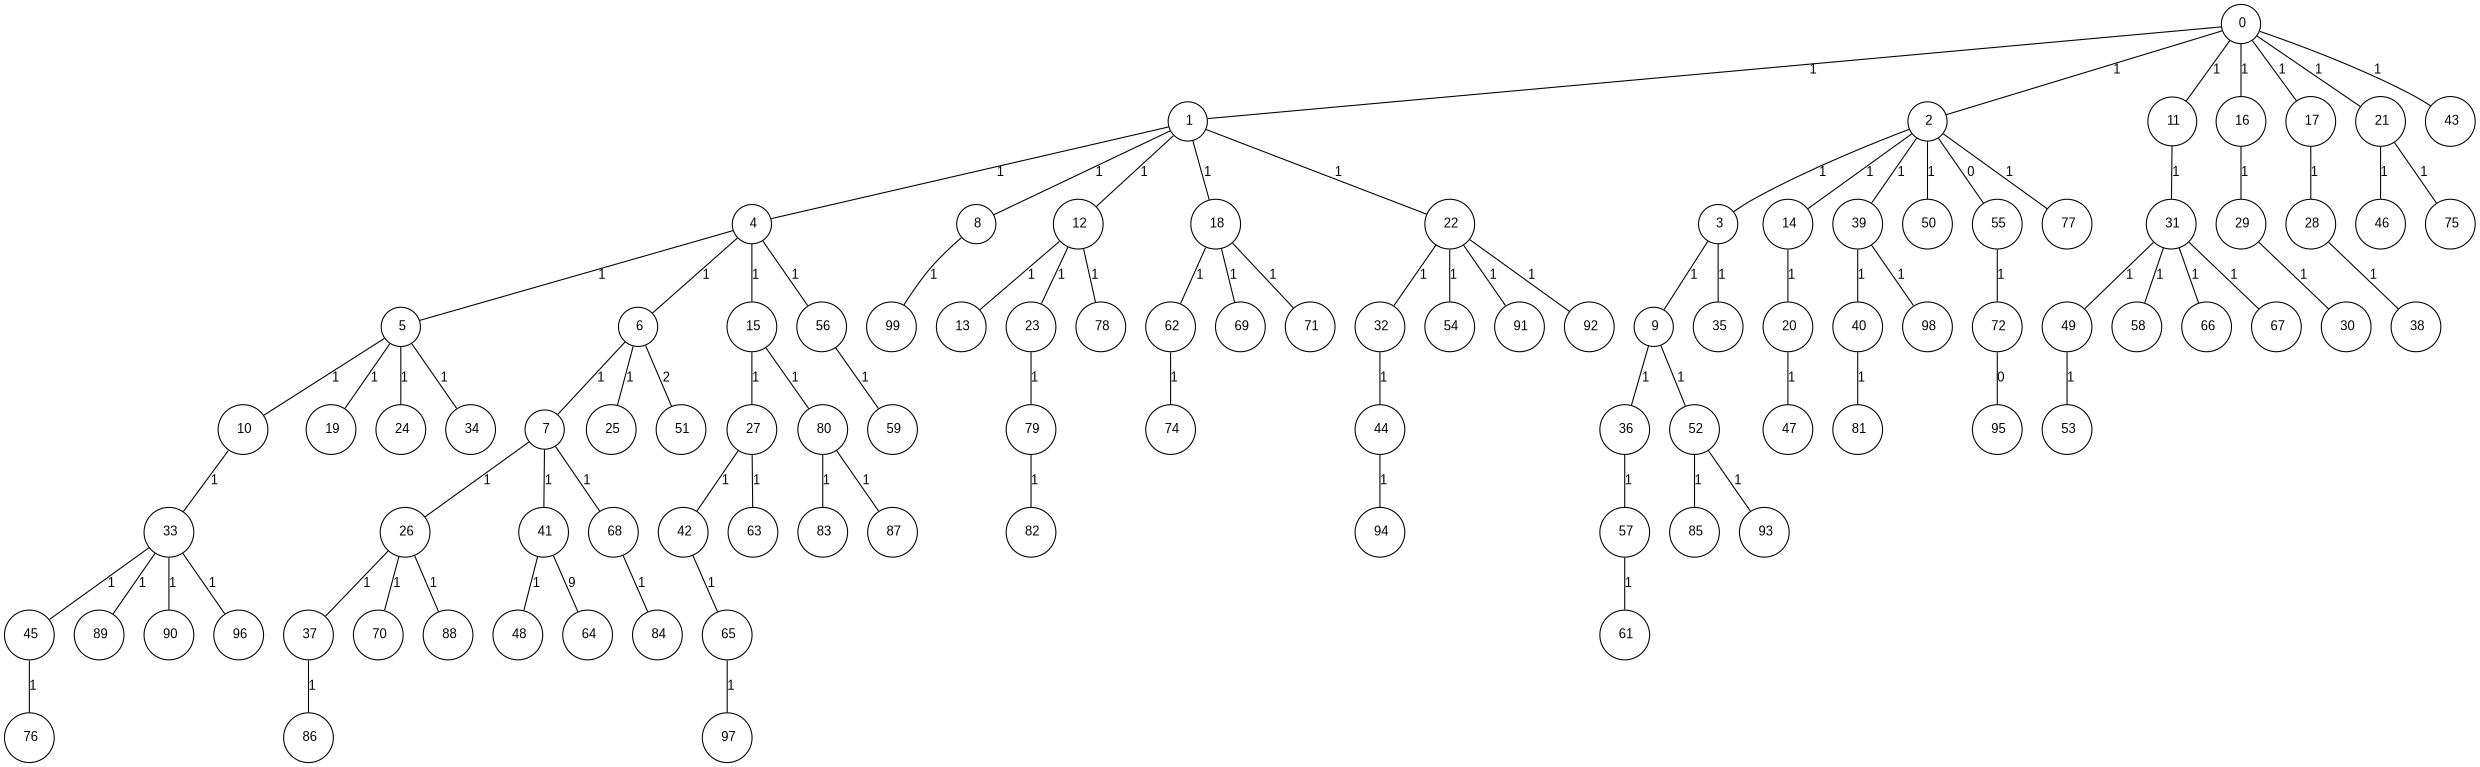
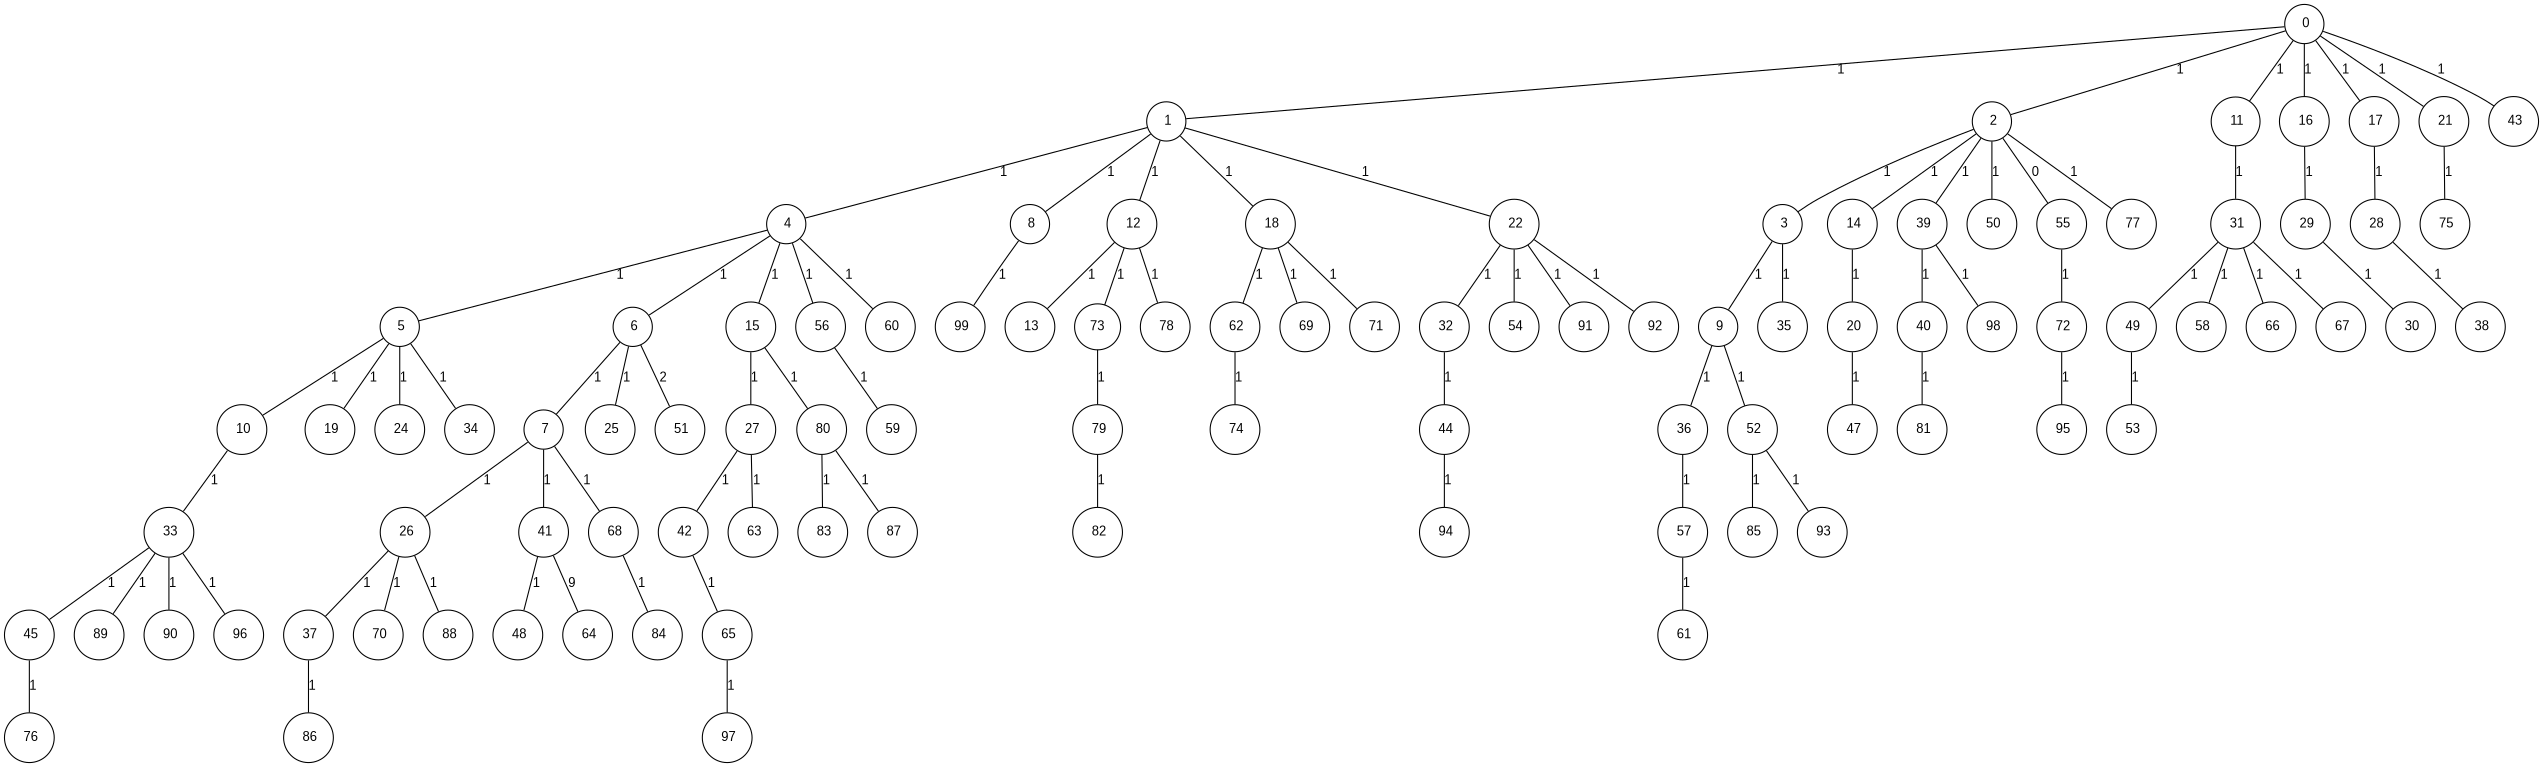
node "46": removed
node "60": added
node "23": label "23" -> "73"
edge "72" -- "95": label "0" -> "1"
